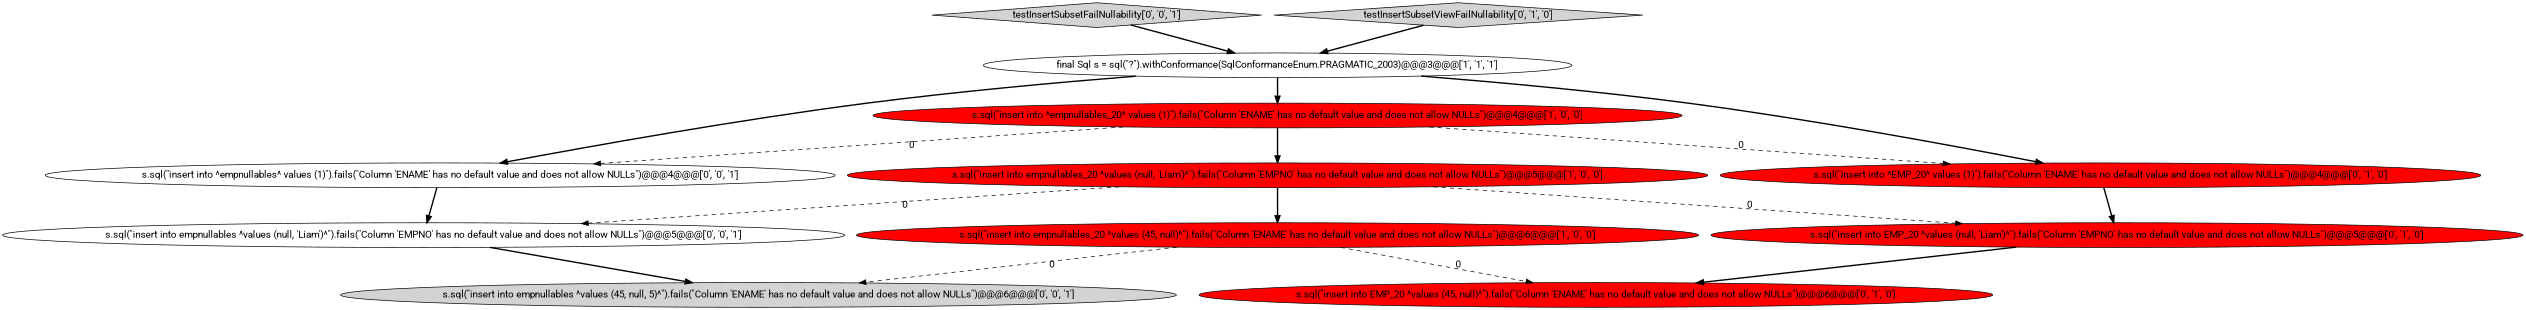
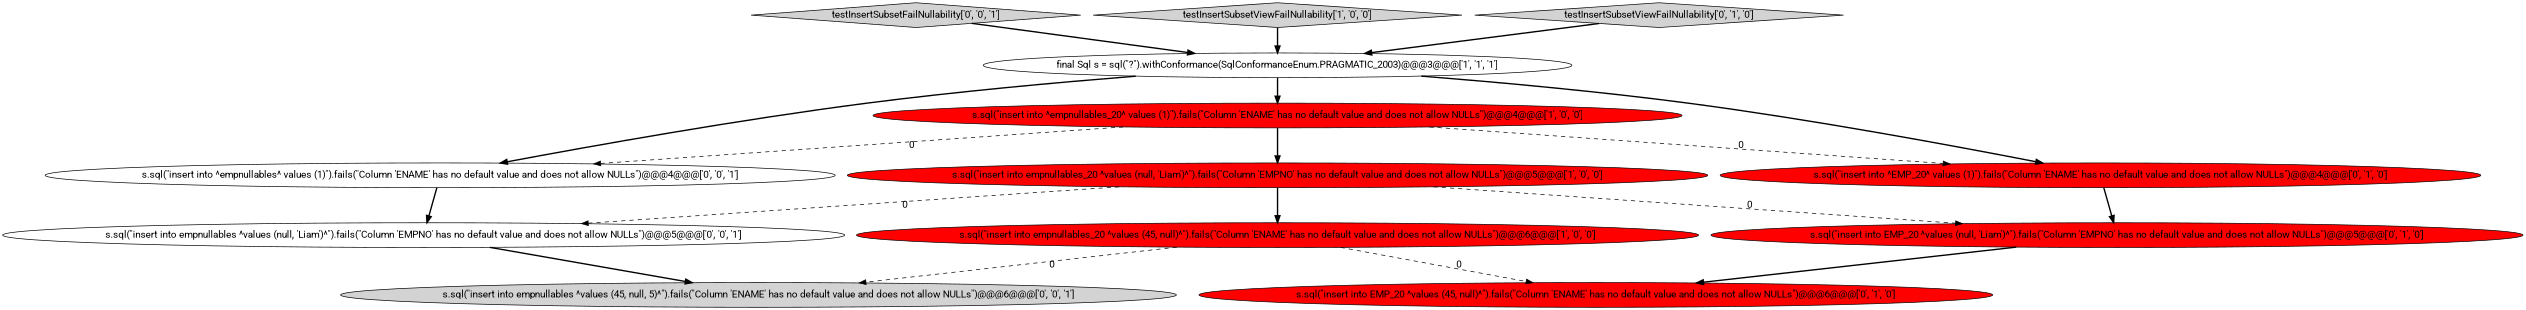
node "testInsertSubsetViewFailNullability['1', '0', '0']": added
